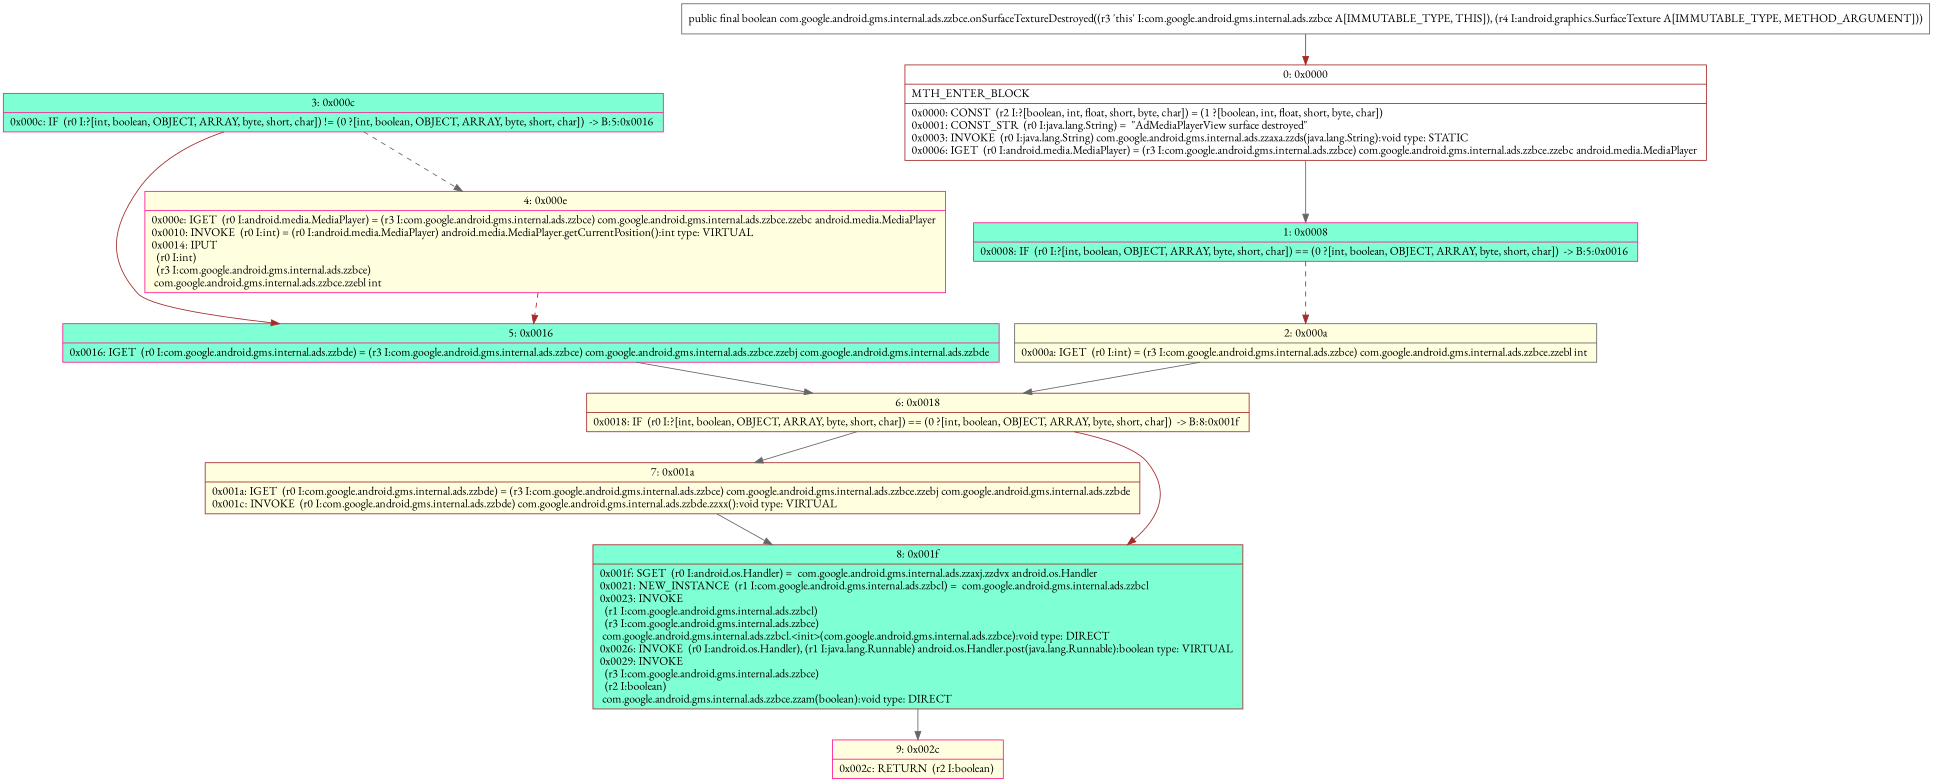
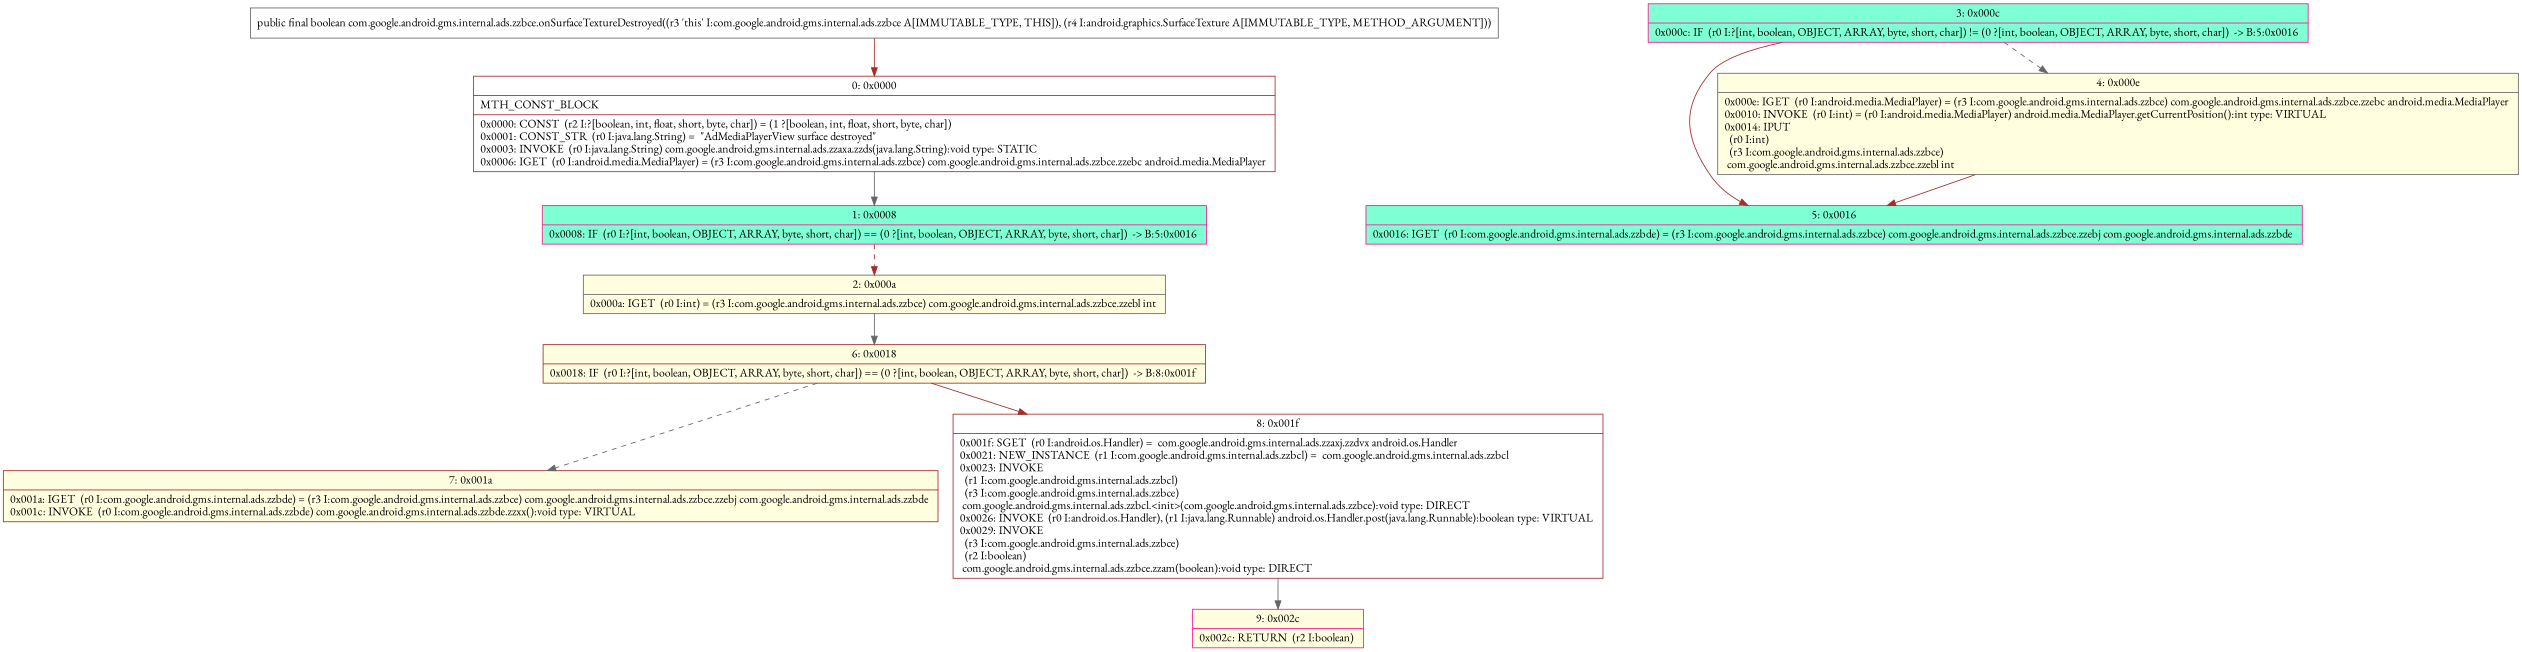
node "0: 0x0000": text "MTH_ENTER_BLOCK" -> "MTH_CONST_BLOCK"
node "4: 0x000e": color deeppink -> gray40
edge "4: 0x000e" -> "5: 0x0016": style dashed -> solid
edge "5: 0x0016" -> "6: 0x0018": removed
edge "6: 0x0018" -> "7: 0x001a": style solid -> dashed
edge "7: 0x001a" -> "8: 0x001f": removed
node "8: 0x001f": fillcolor aquamarine -> white
